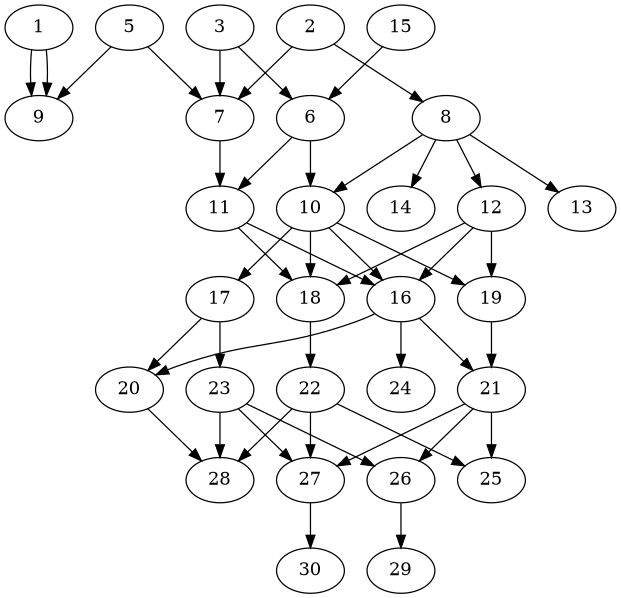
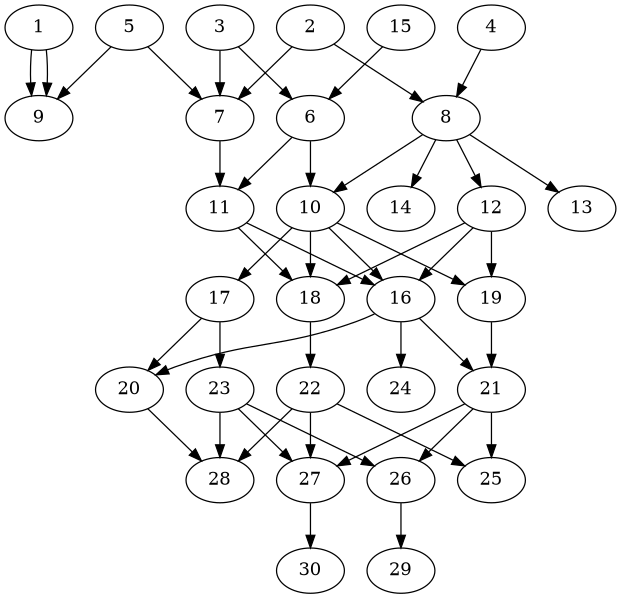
node "4": added
